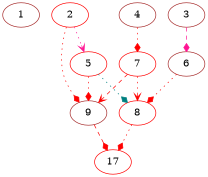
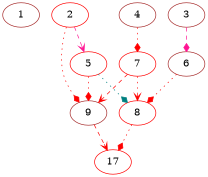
edge "2" -> "5": style dotted -> dashed
edge "9" -> "17": arrowhead diamond -> vee
